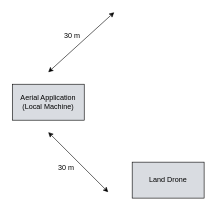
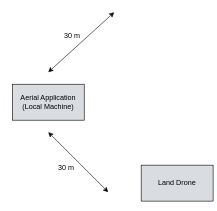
node "Land Drone": moved (168, 180) -> (177, 183)
